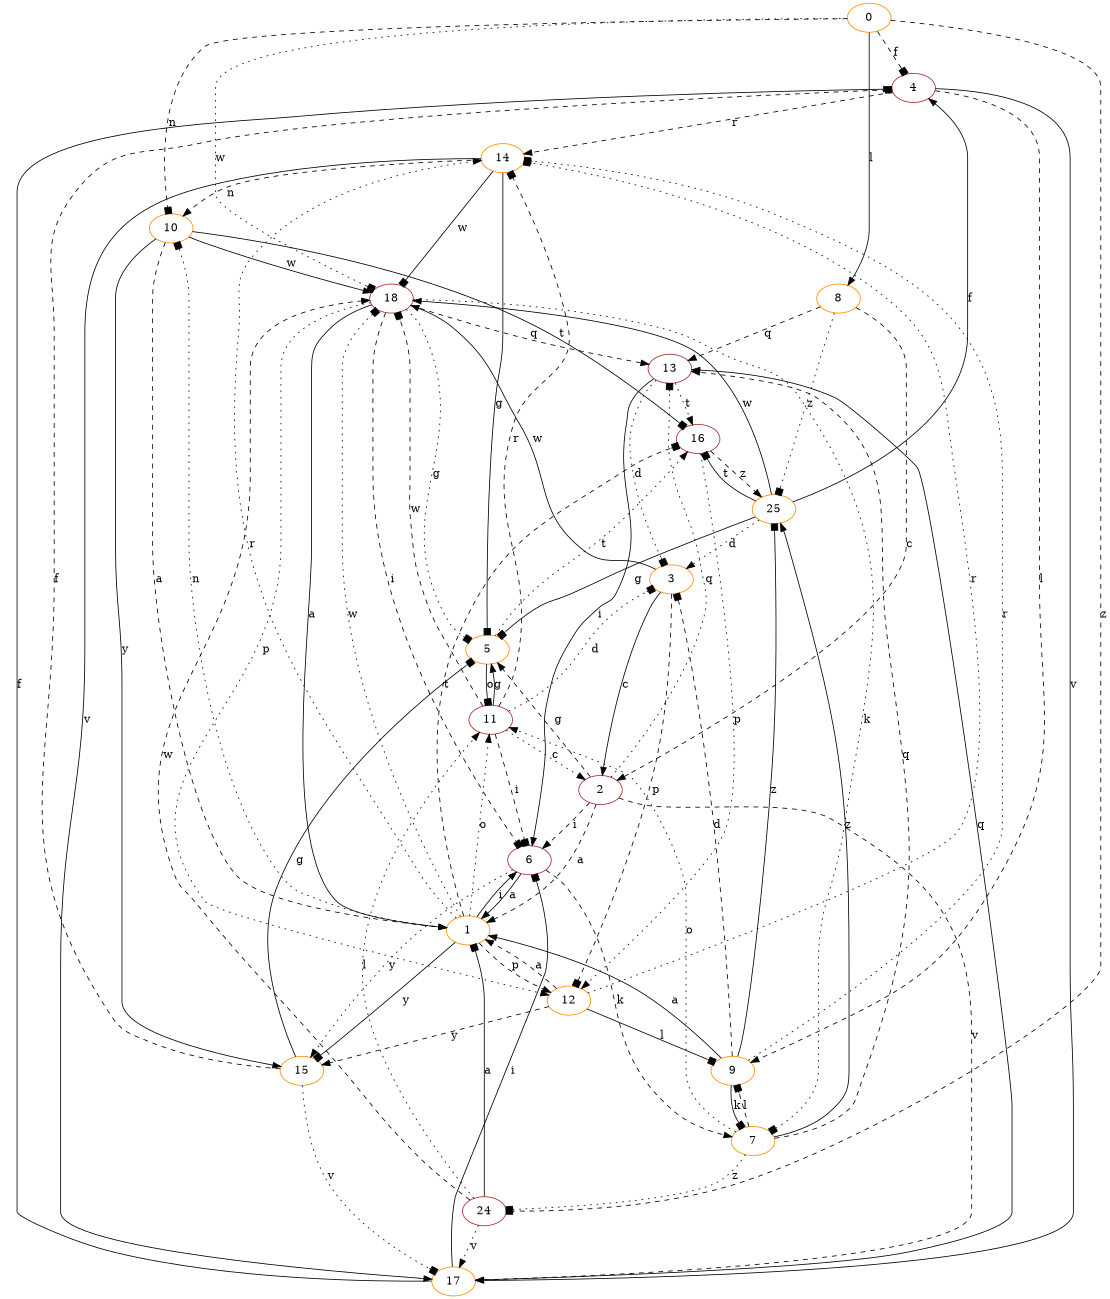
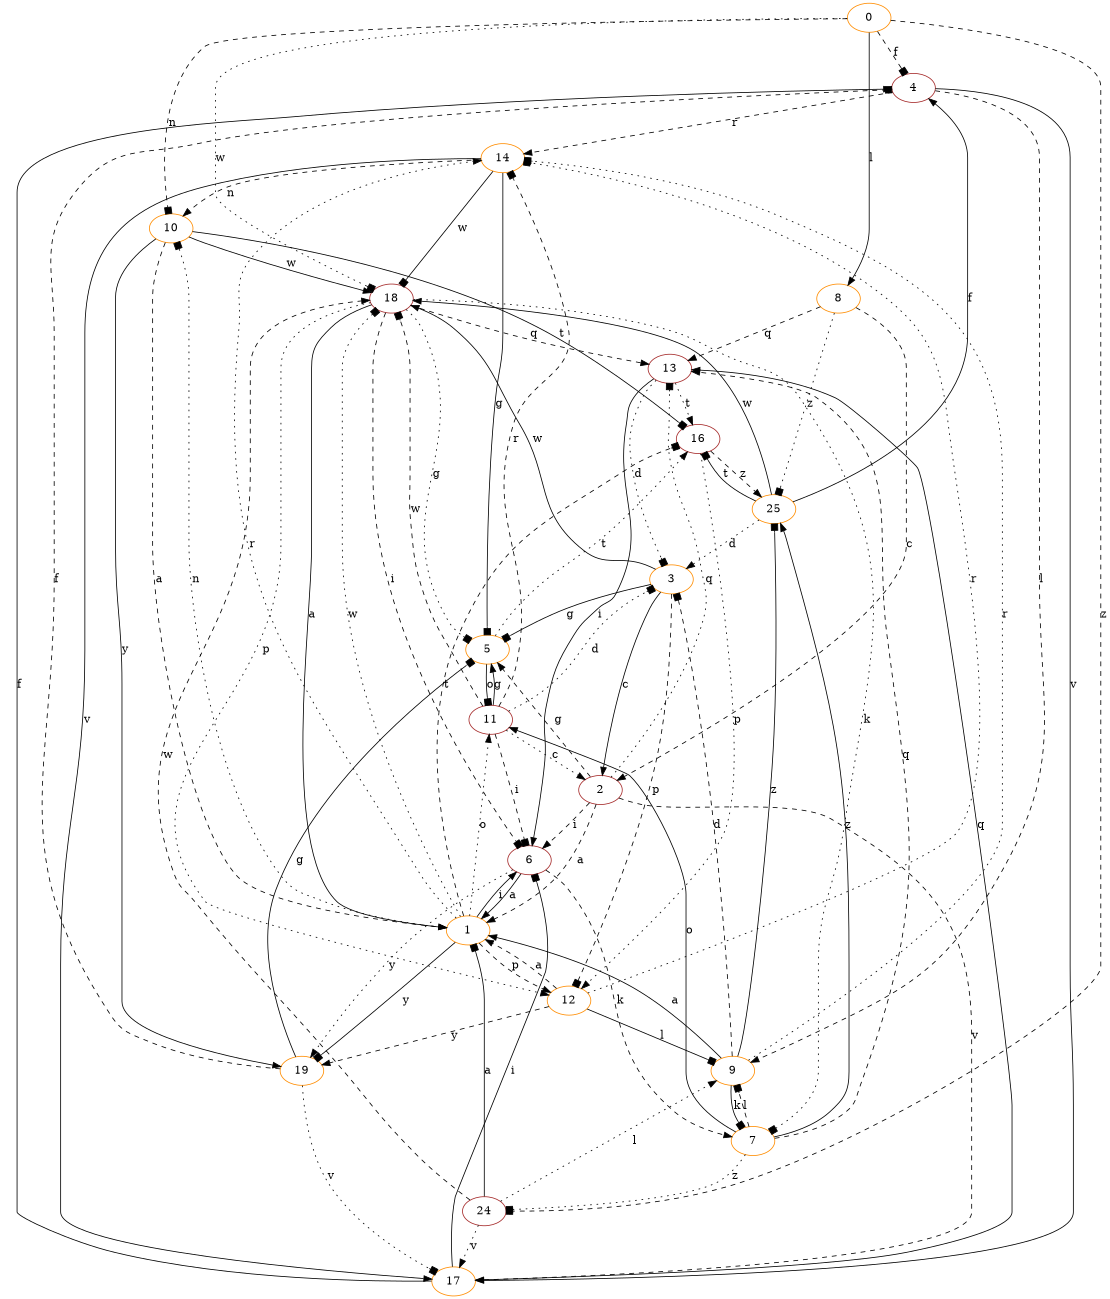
edge "25" -> "5": now "3" -> "5"
edge "7" -> "11": style dotted -> solid
edge "24" -> "11": now "24" -> "9"
node "15": label "15" -> "19"
